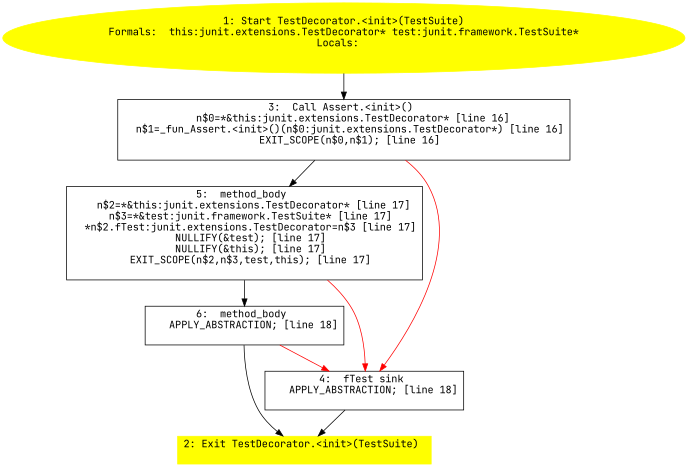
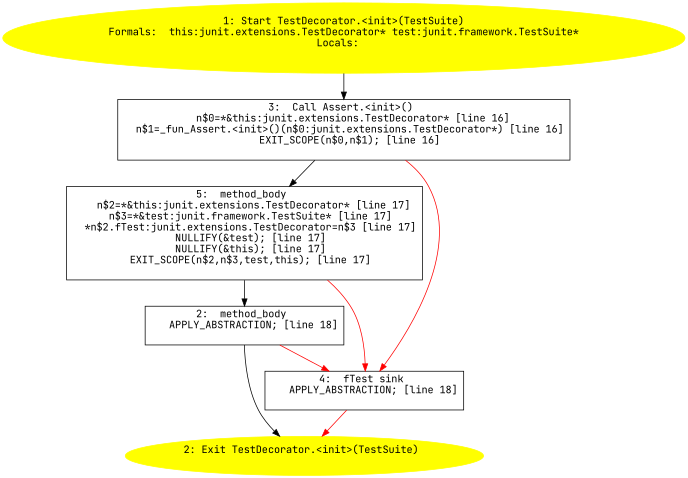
node "6:  method_body APPLY_ABSTRACTION; [line 18]": label "6:  method_body APPLY_ABSTRACTION; [line 18]" -> "2:  method_body APPLY_ABSTRACTION; [line 18]"
edge "4:  fTest sink APPLY_ABSTRACTION; [line 18]" -> "2: Exit TestDecorator.<init>(TestSuite)": color black -> red
node "2: Exit TestDecorator.<init>(TestSuite)": shape box -> ellipse
